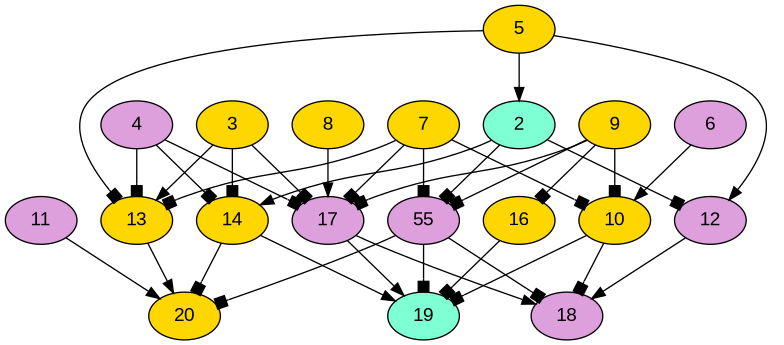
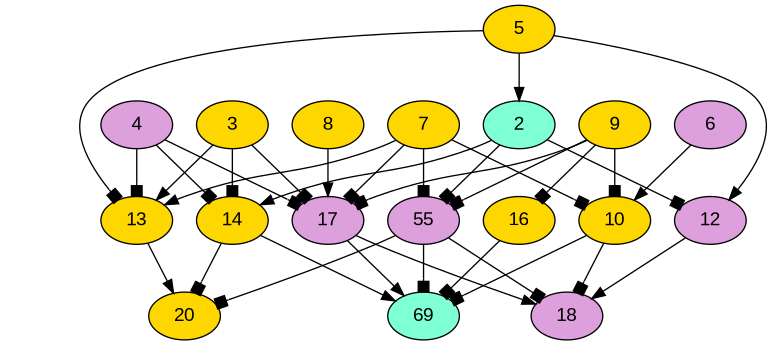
edge "7" -> "13": arrowhead box -> normal
node "11": removed
node "19": label "19" -> "69"
